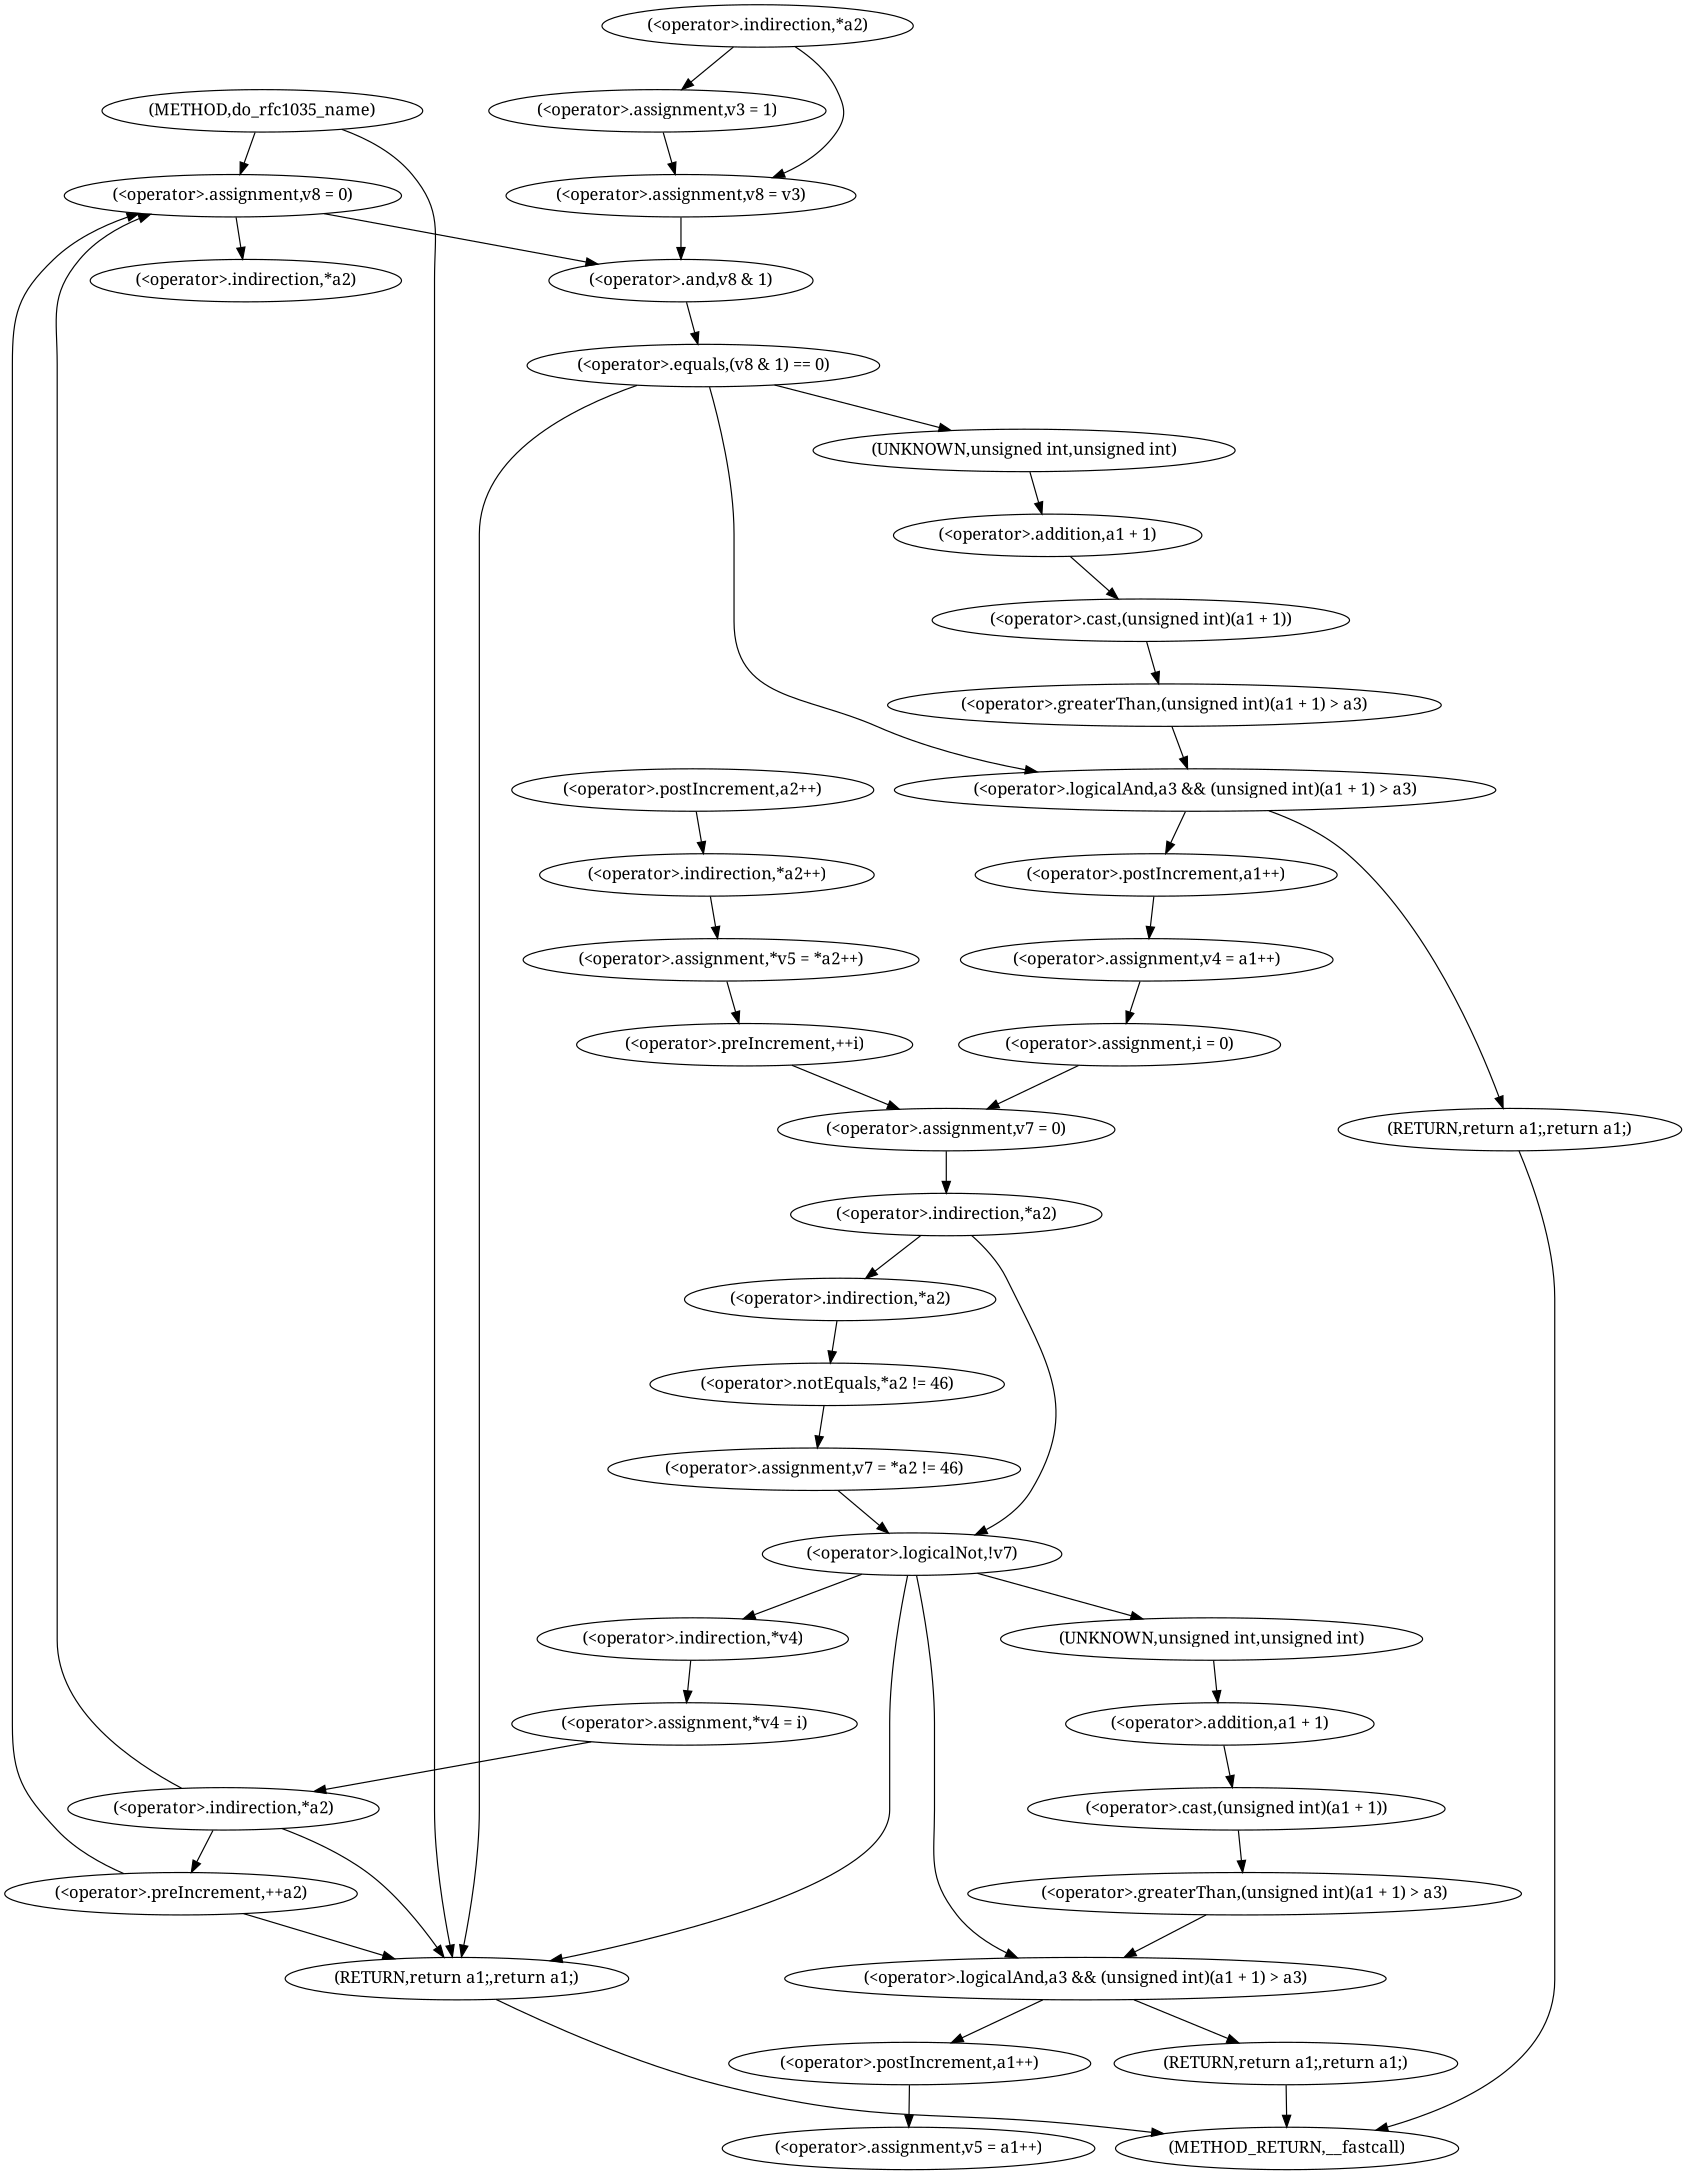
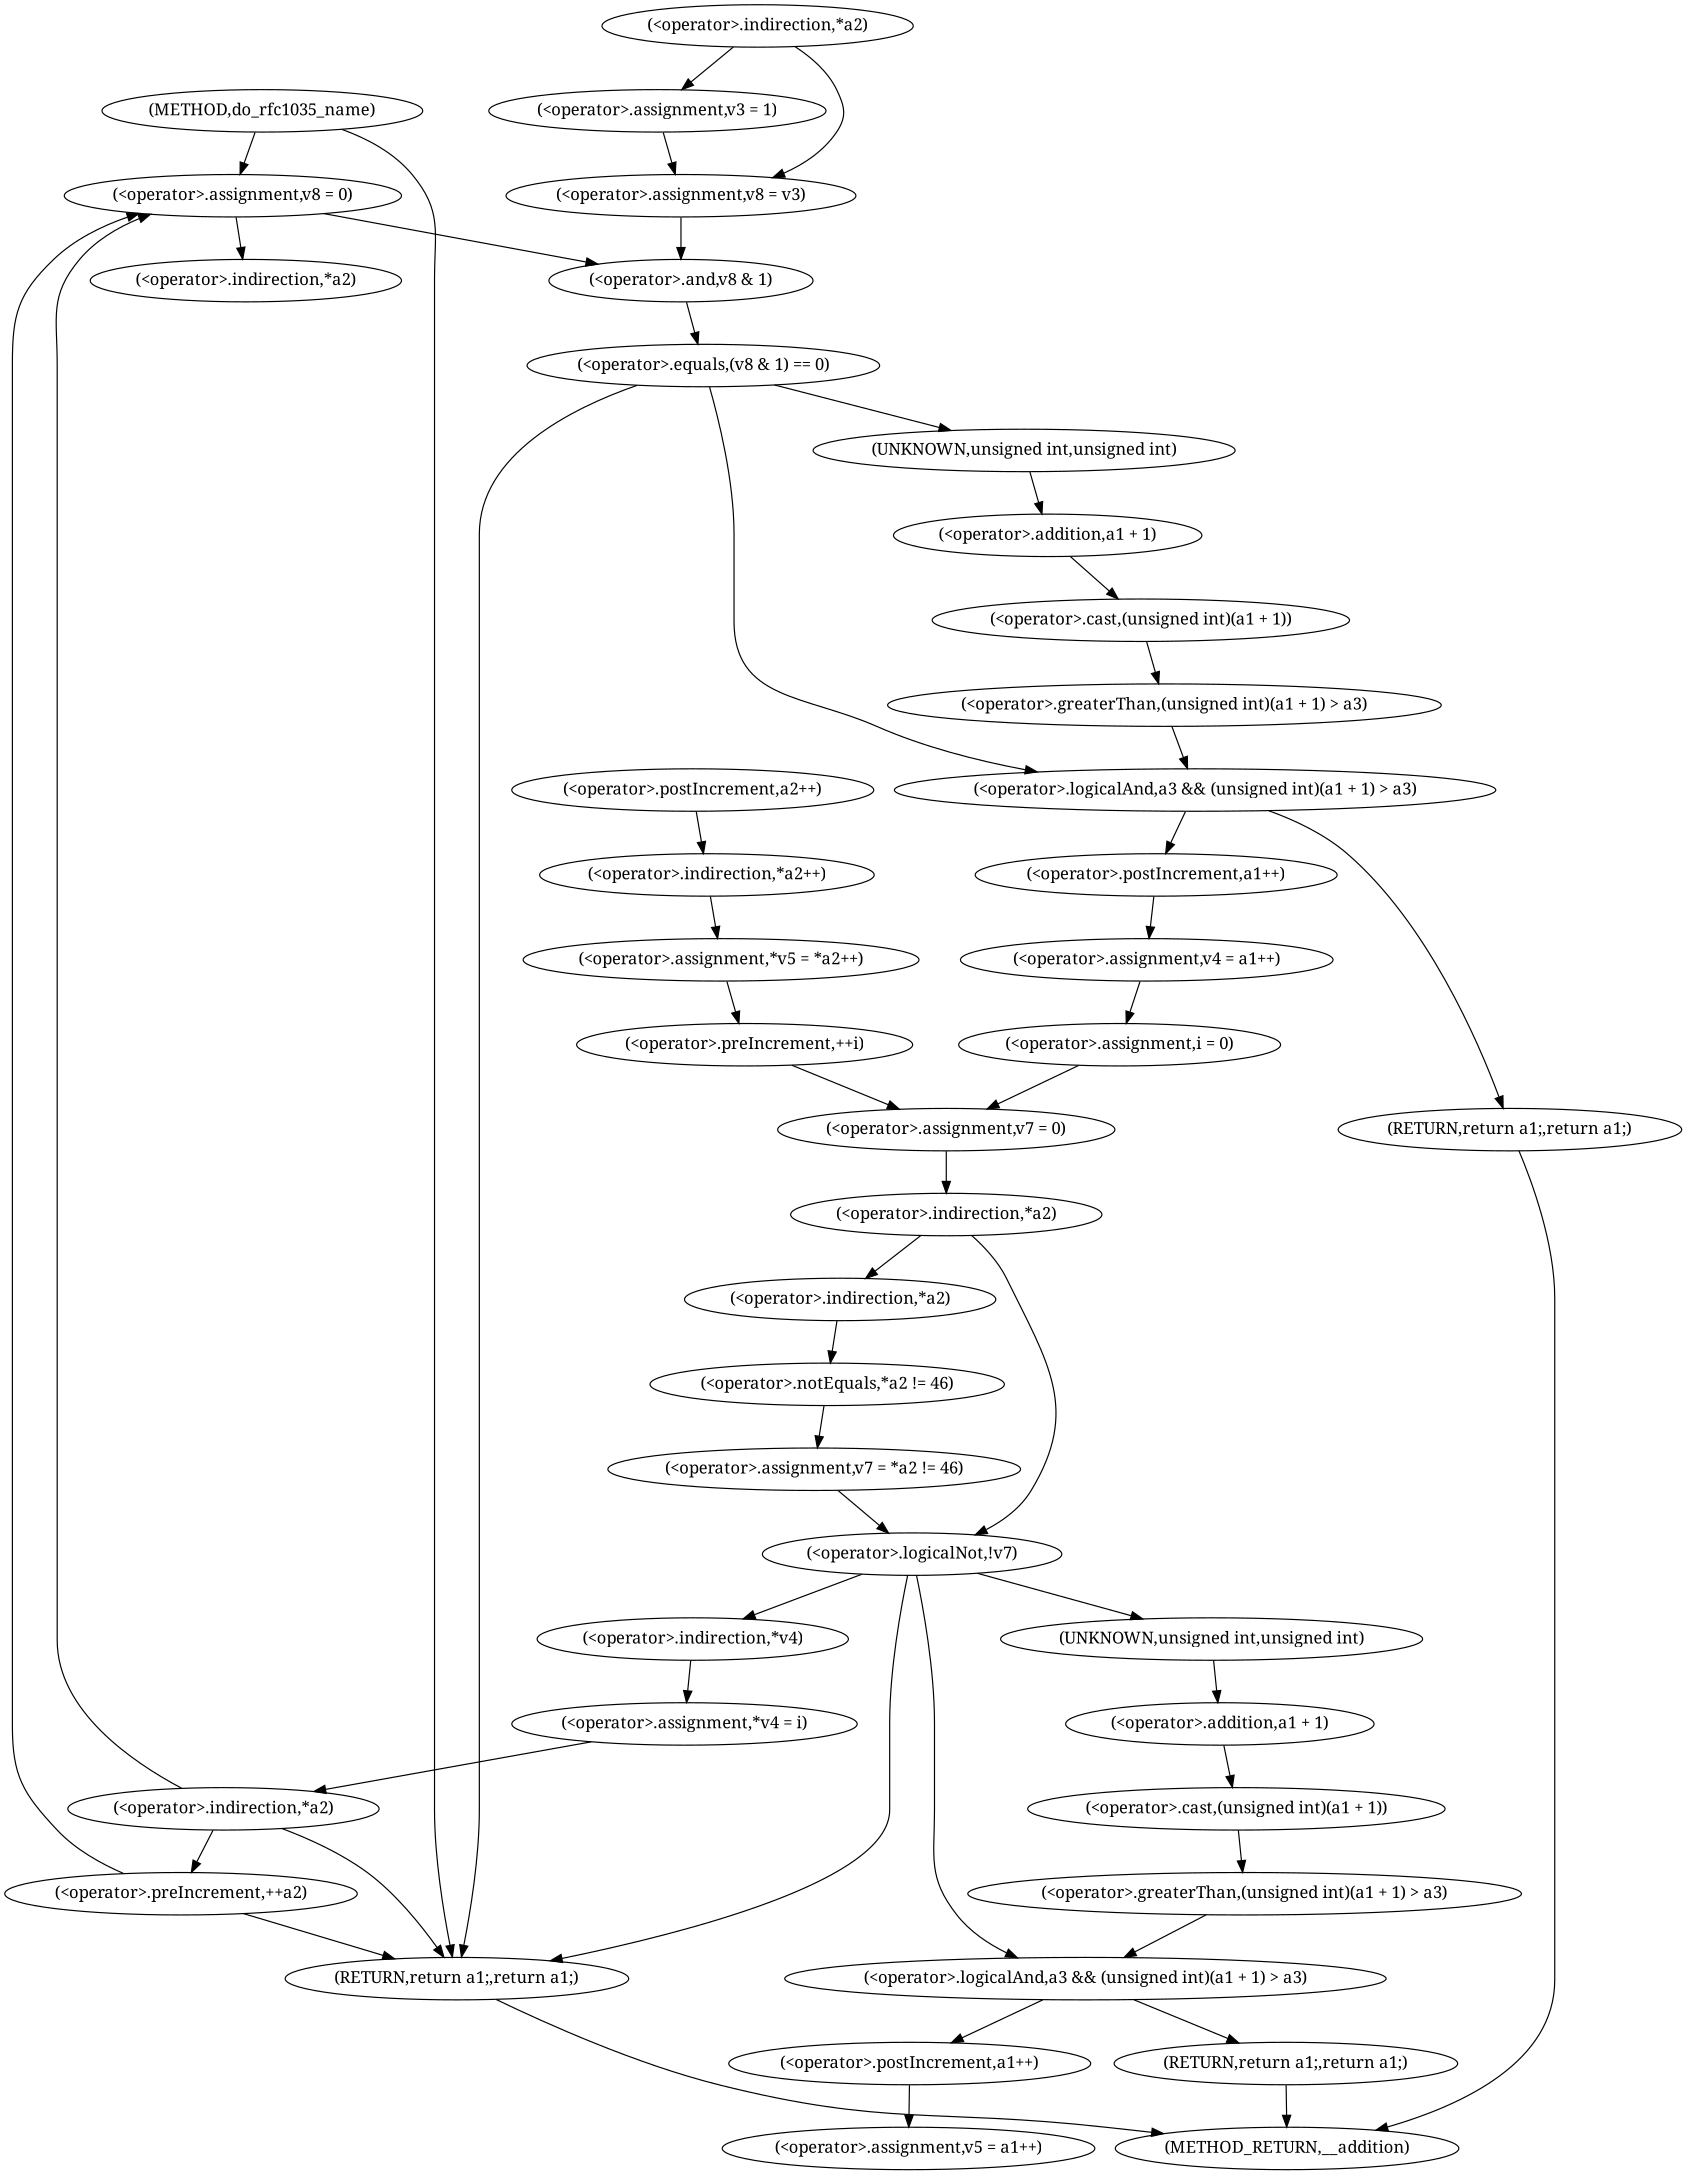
node "(METHOD_RETURN,__fastcall)": label "(METHOD_RETURN,__fastcall)" -> "(METHOD_RETURN,__addition)"
